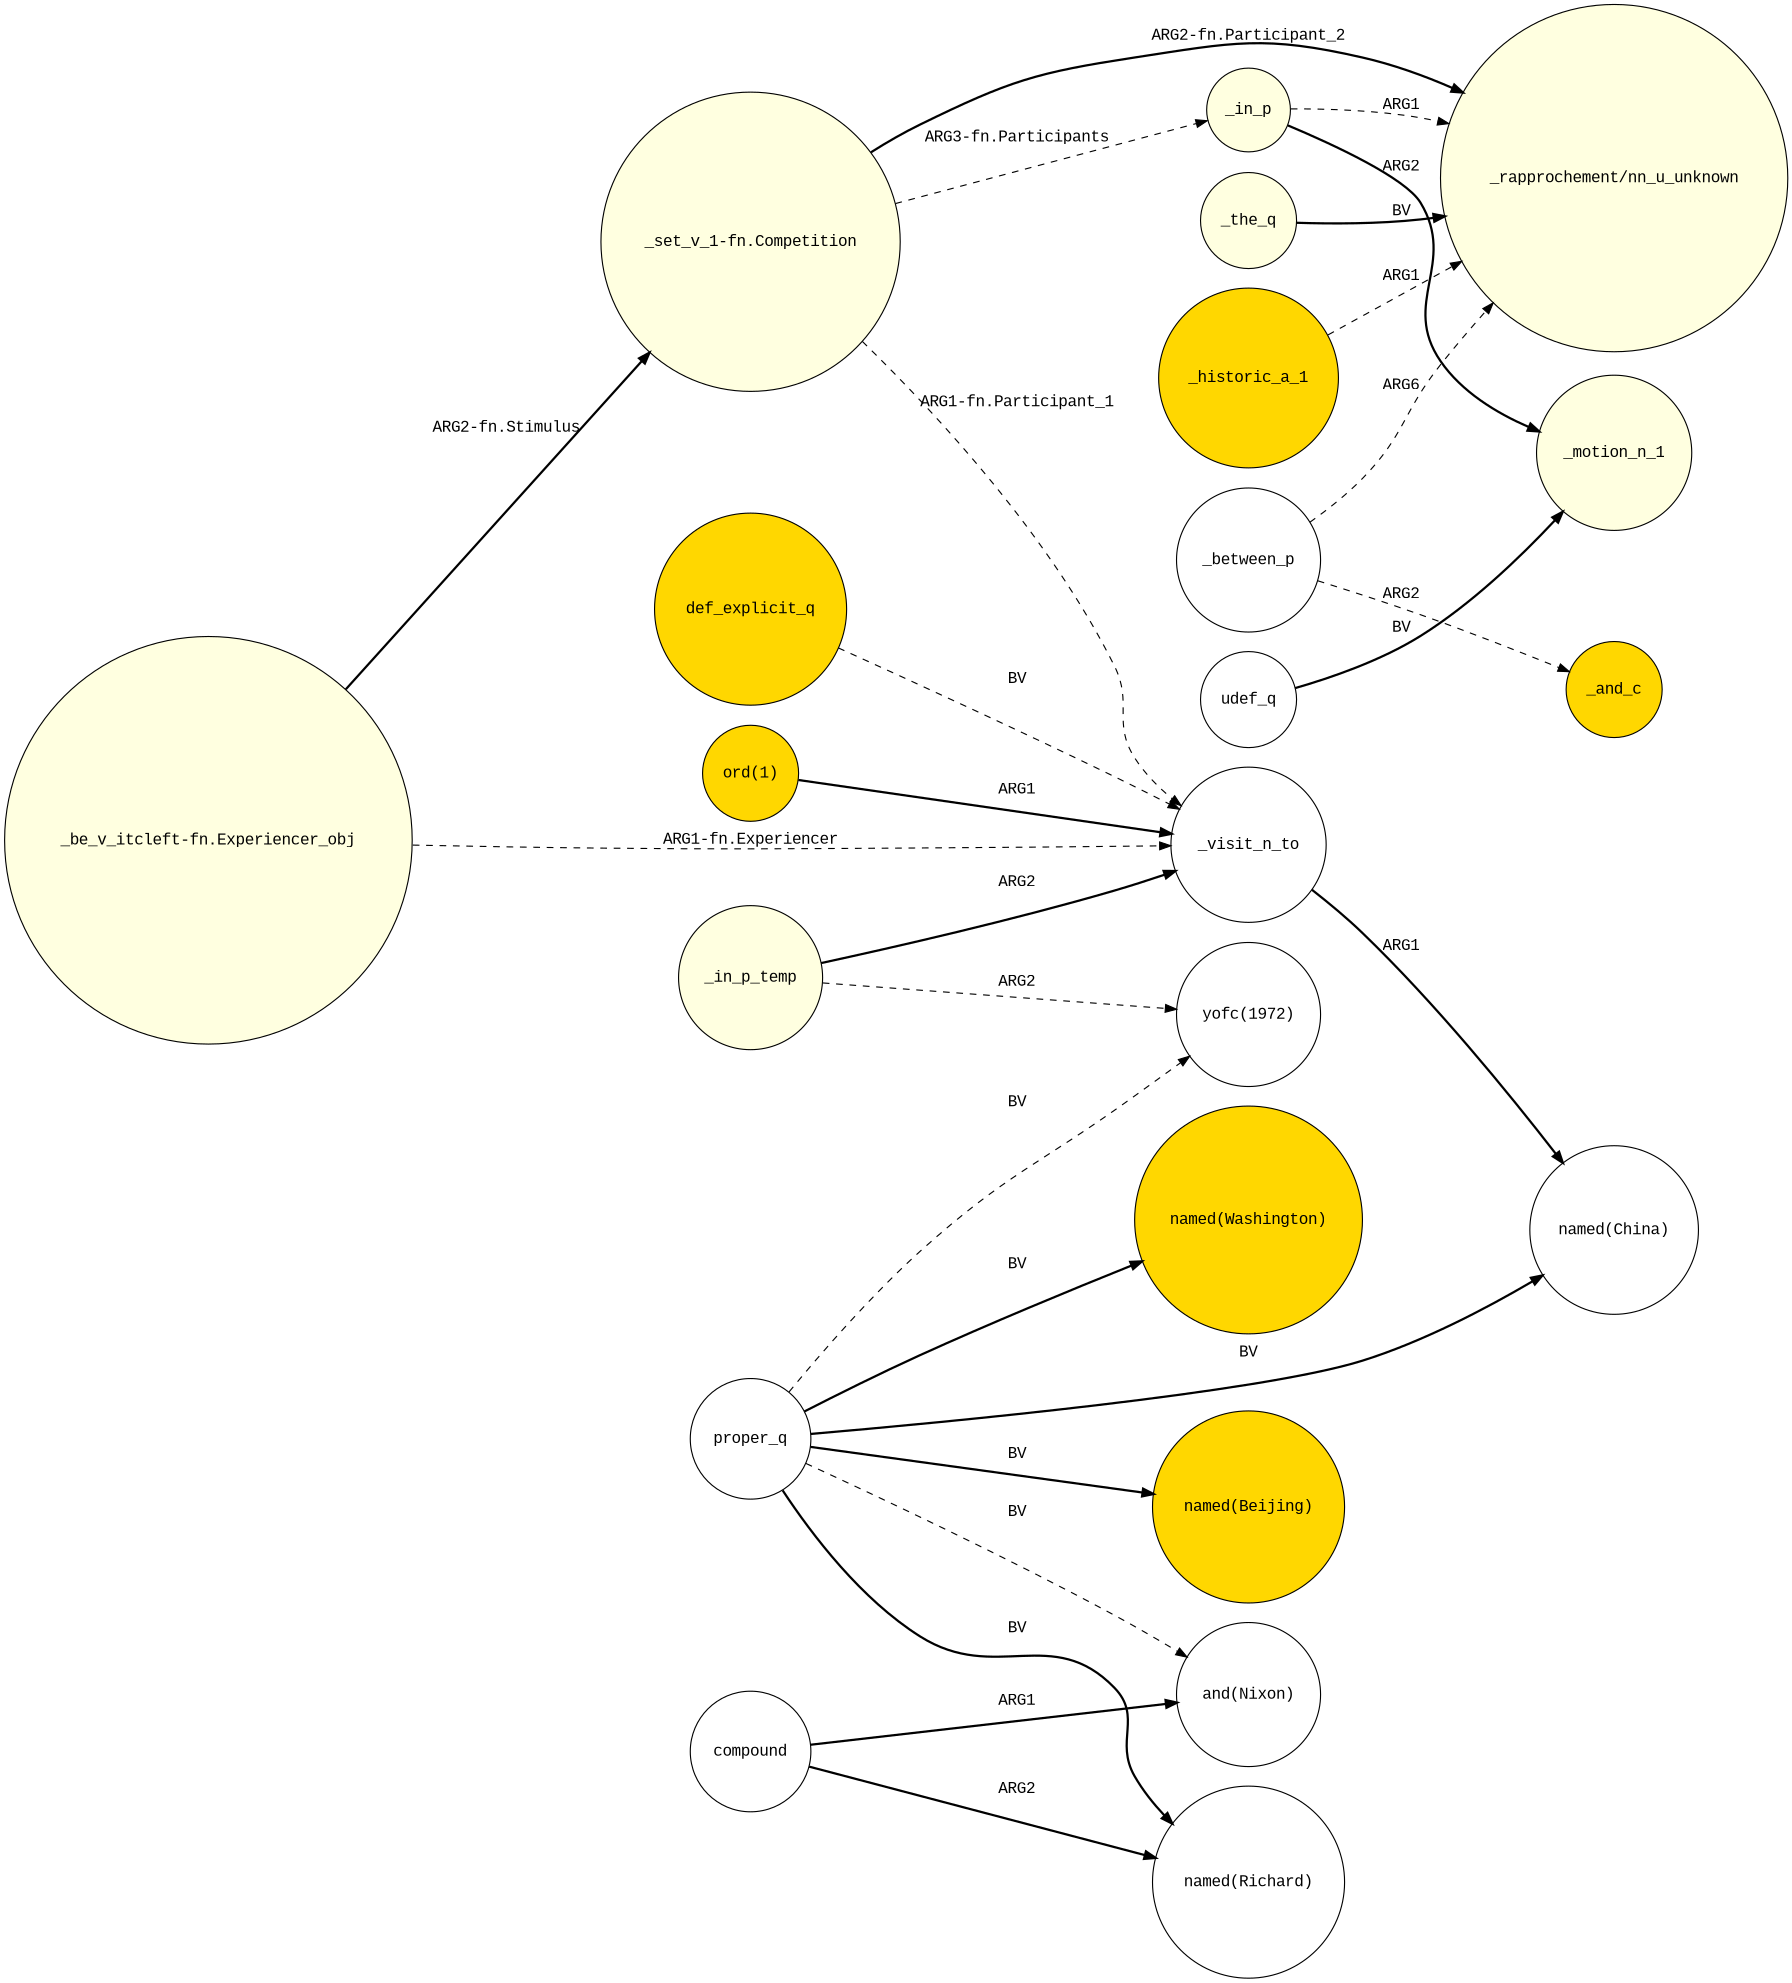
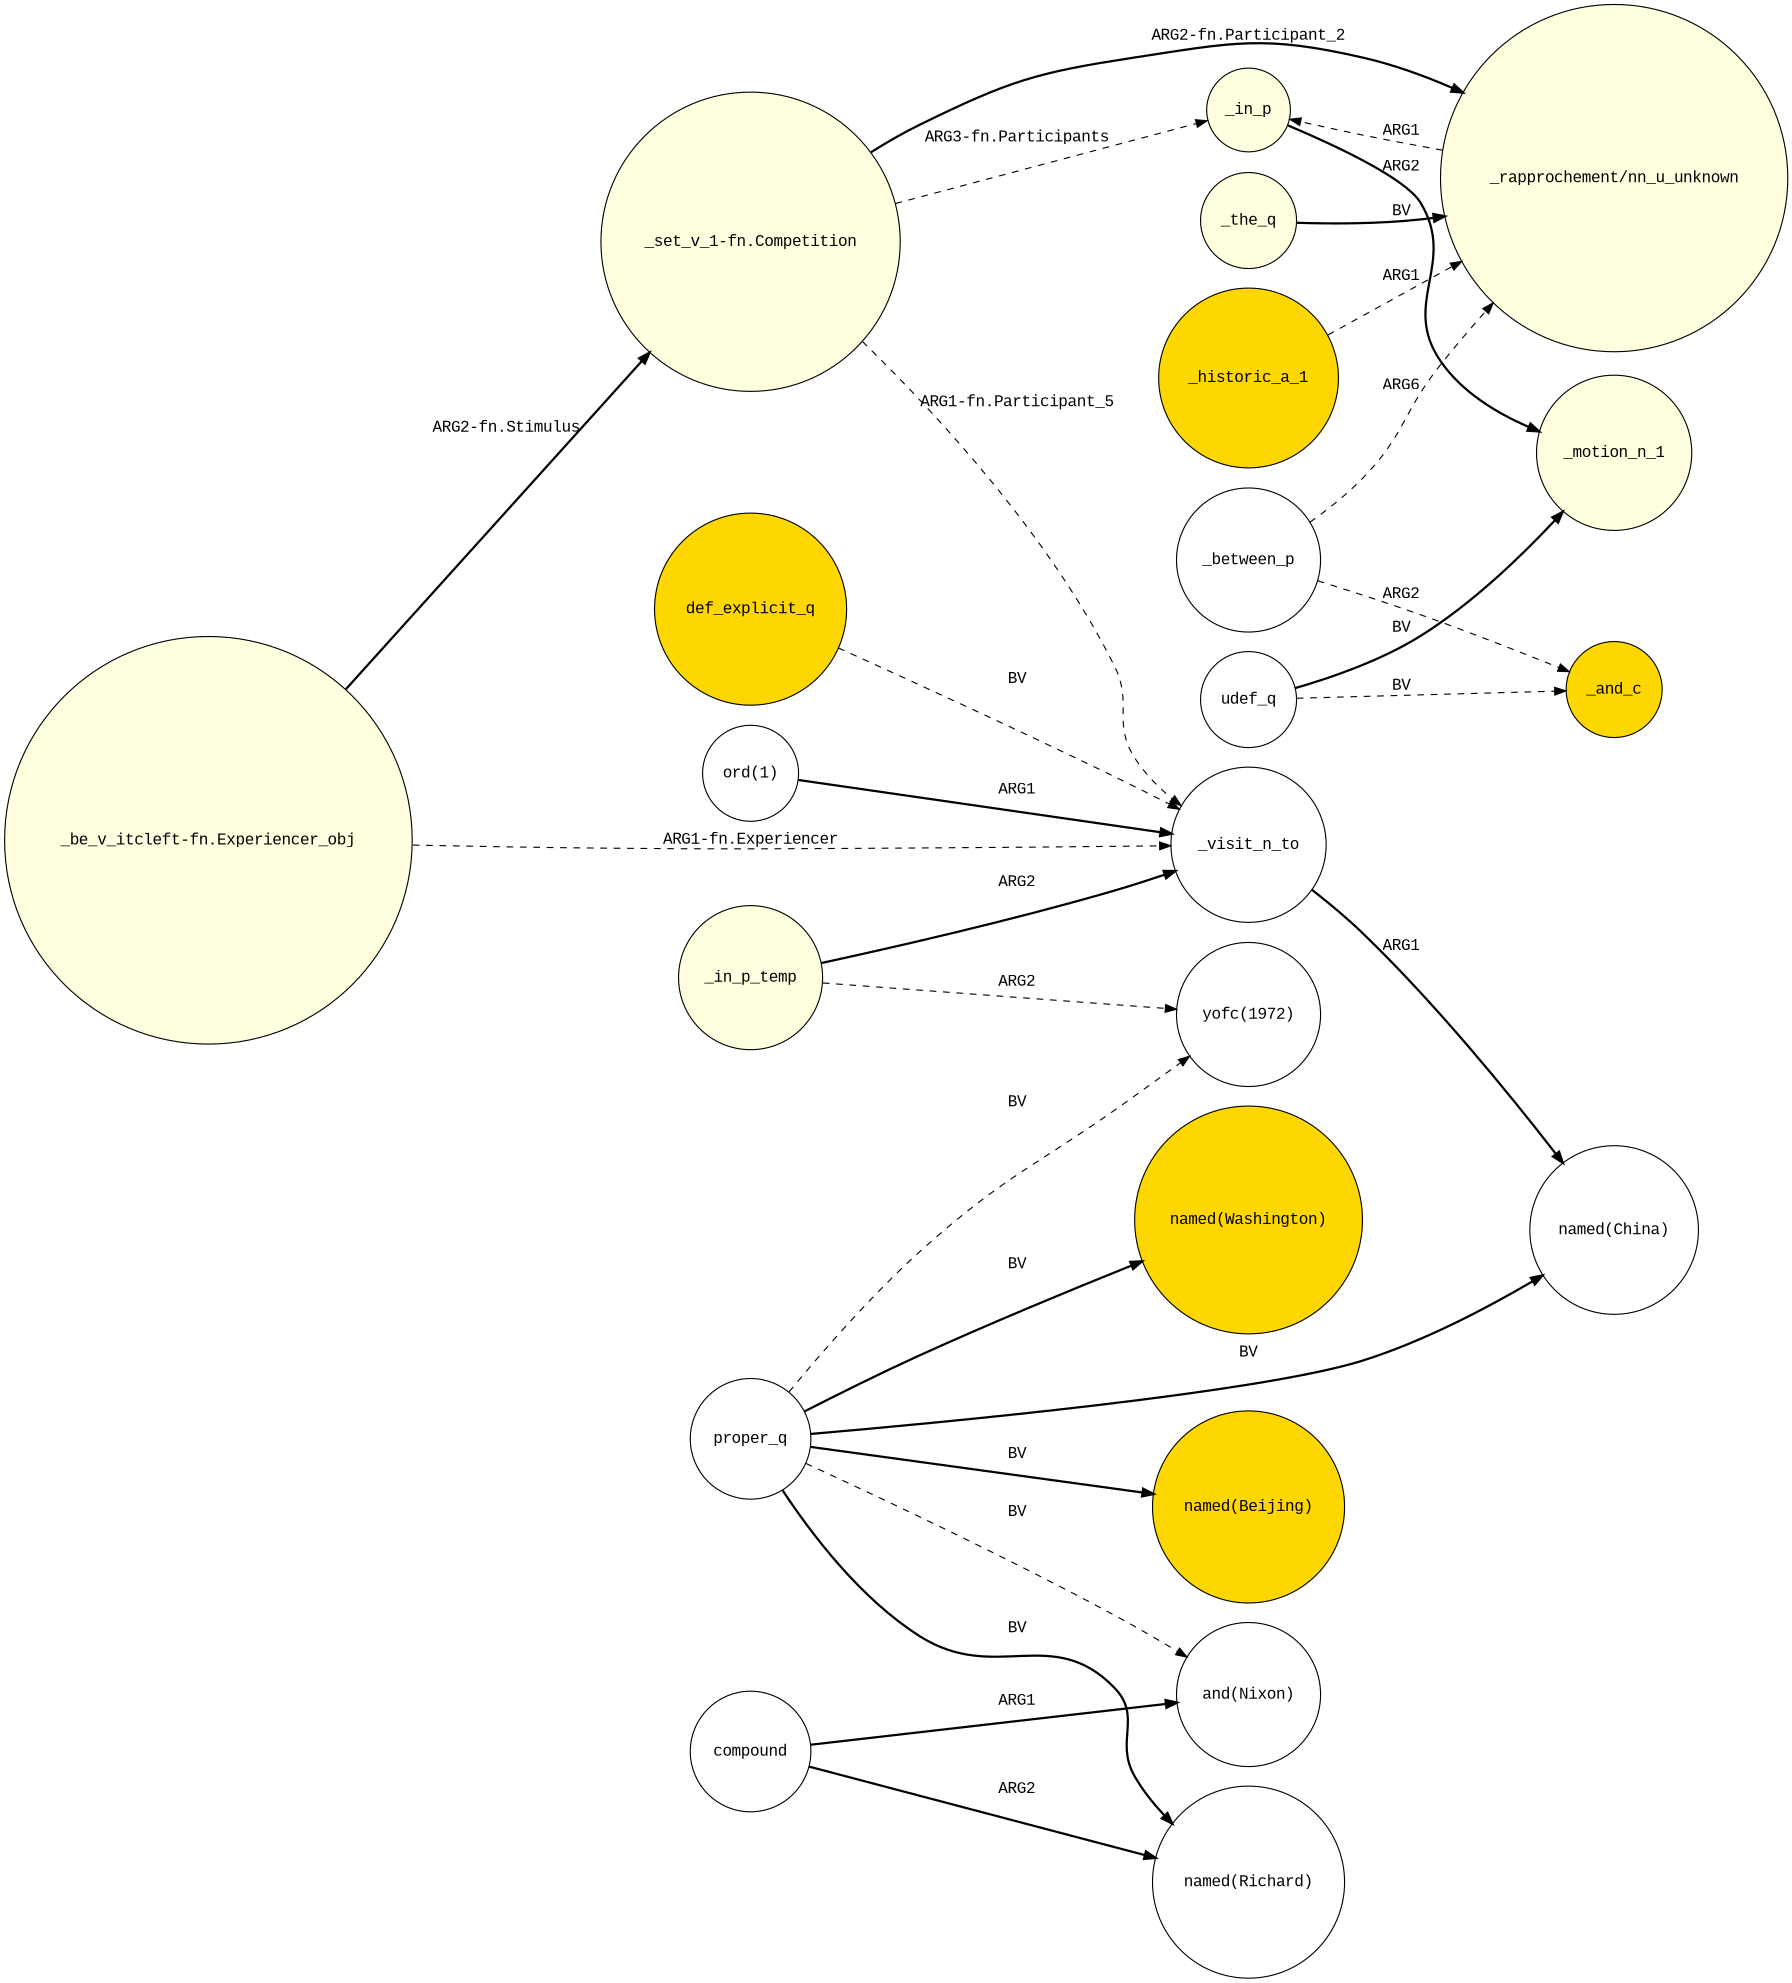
edge "_in_p" -> "_rapprochement/nn_u_unknown": reversed
edge "_set_v_1-fn.Competition" -> "_visit_n_to": label "ARG1-fn.Participant_1" -> "ARG1-fn.Participant_5"
edge "udef_q" -> "_and_c": added, label "BV"
node "ord(1)": fillcolor gold -> white
